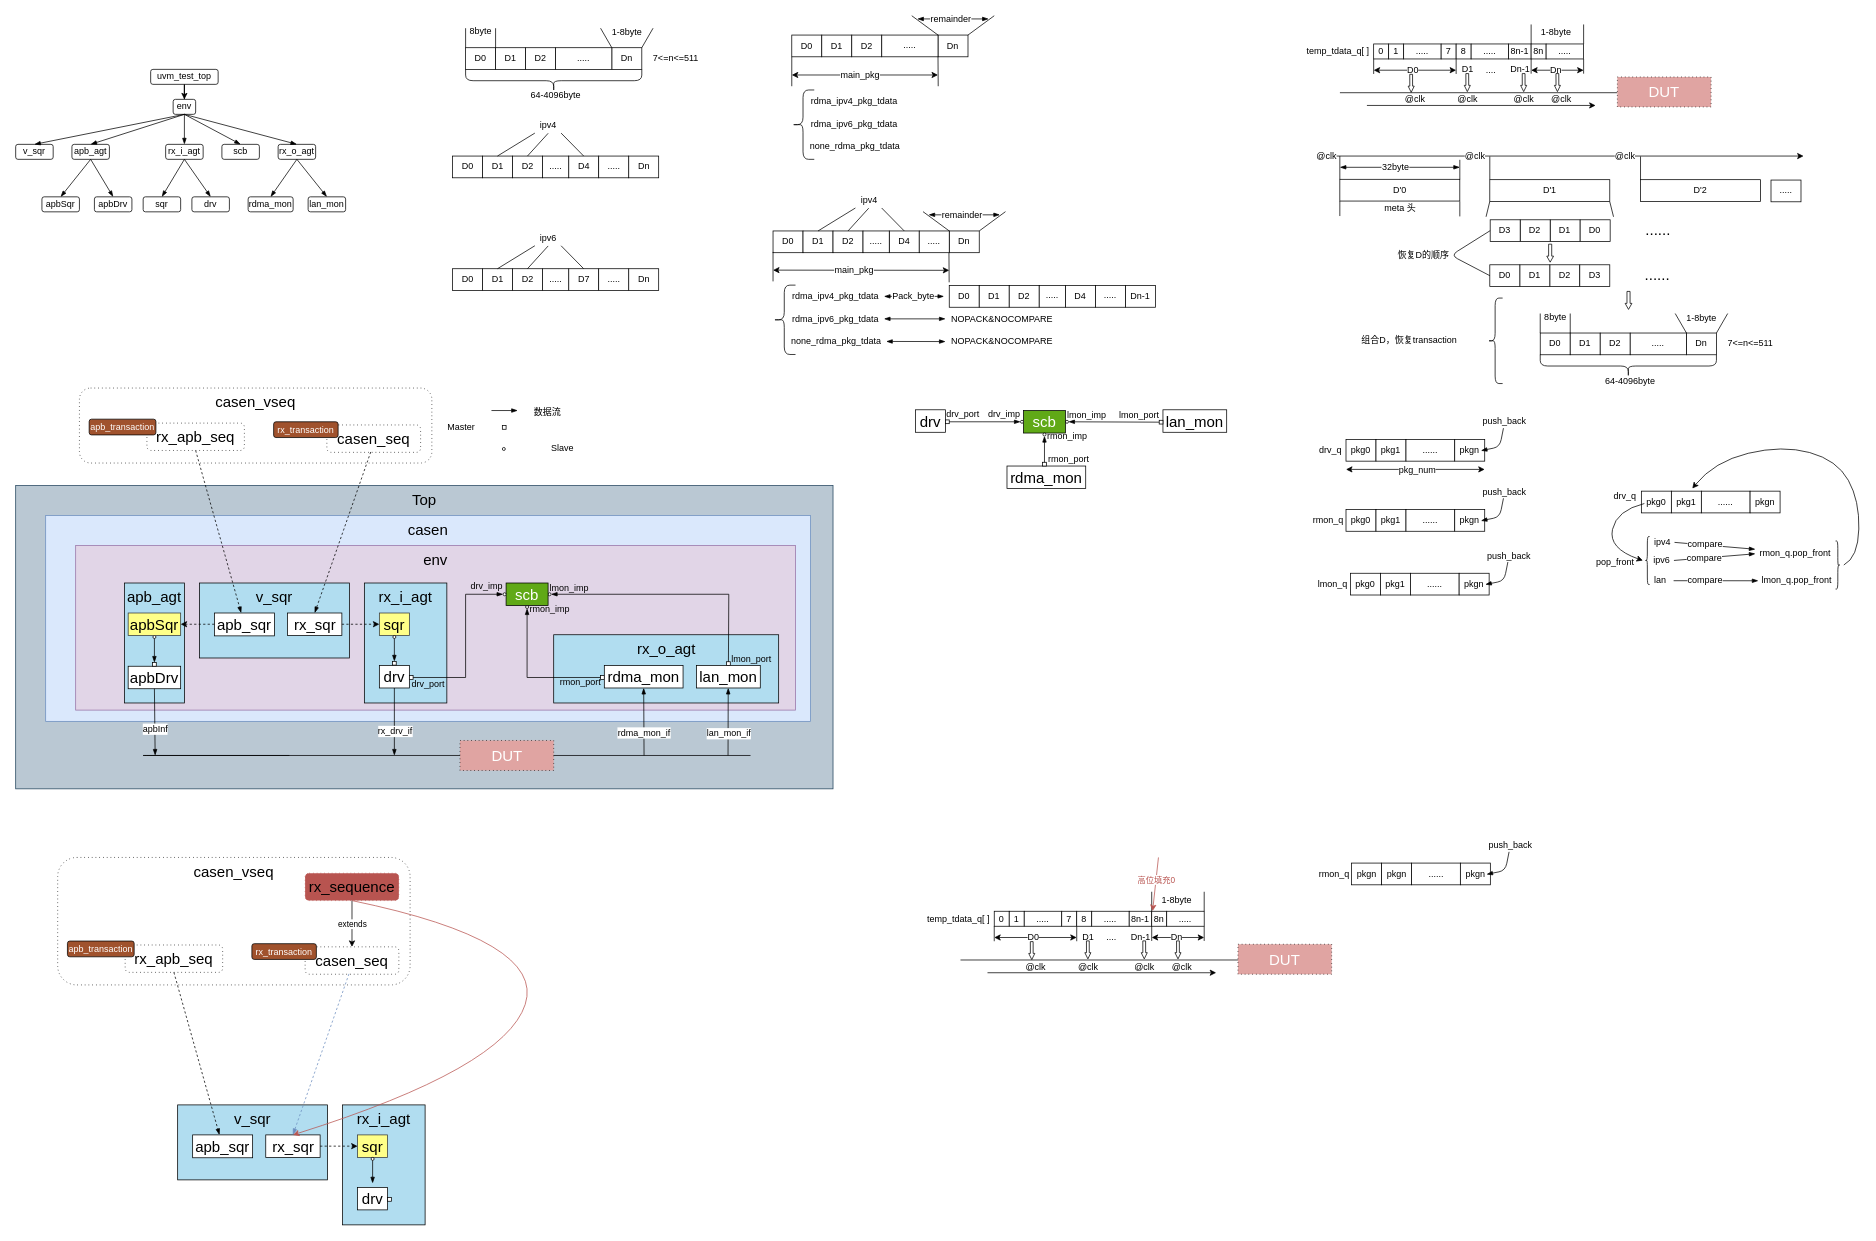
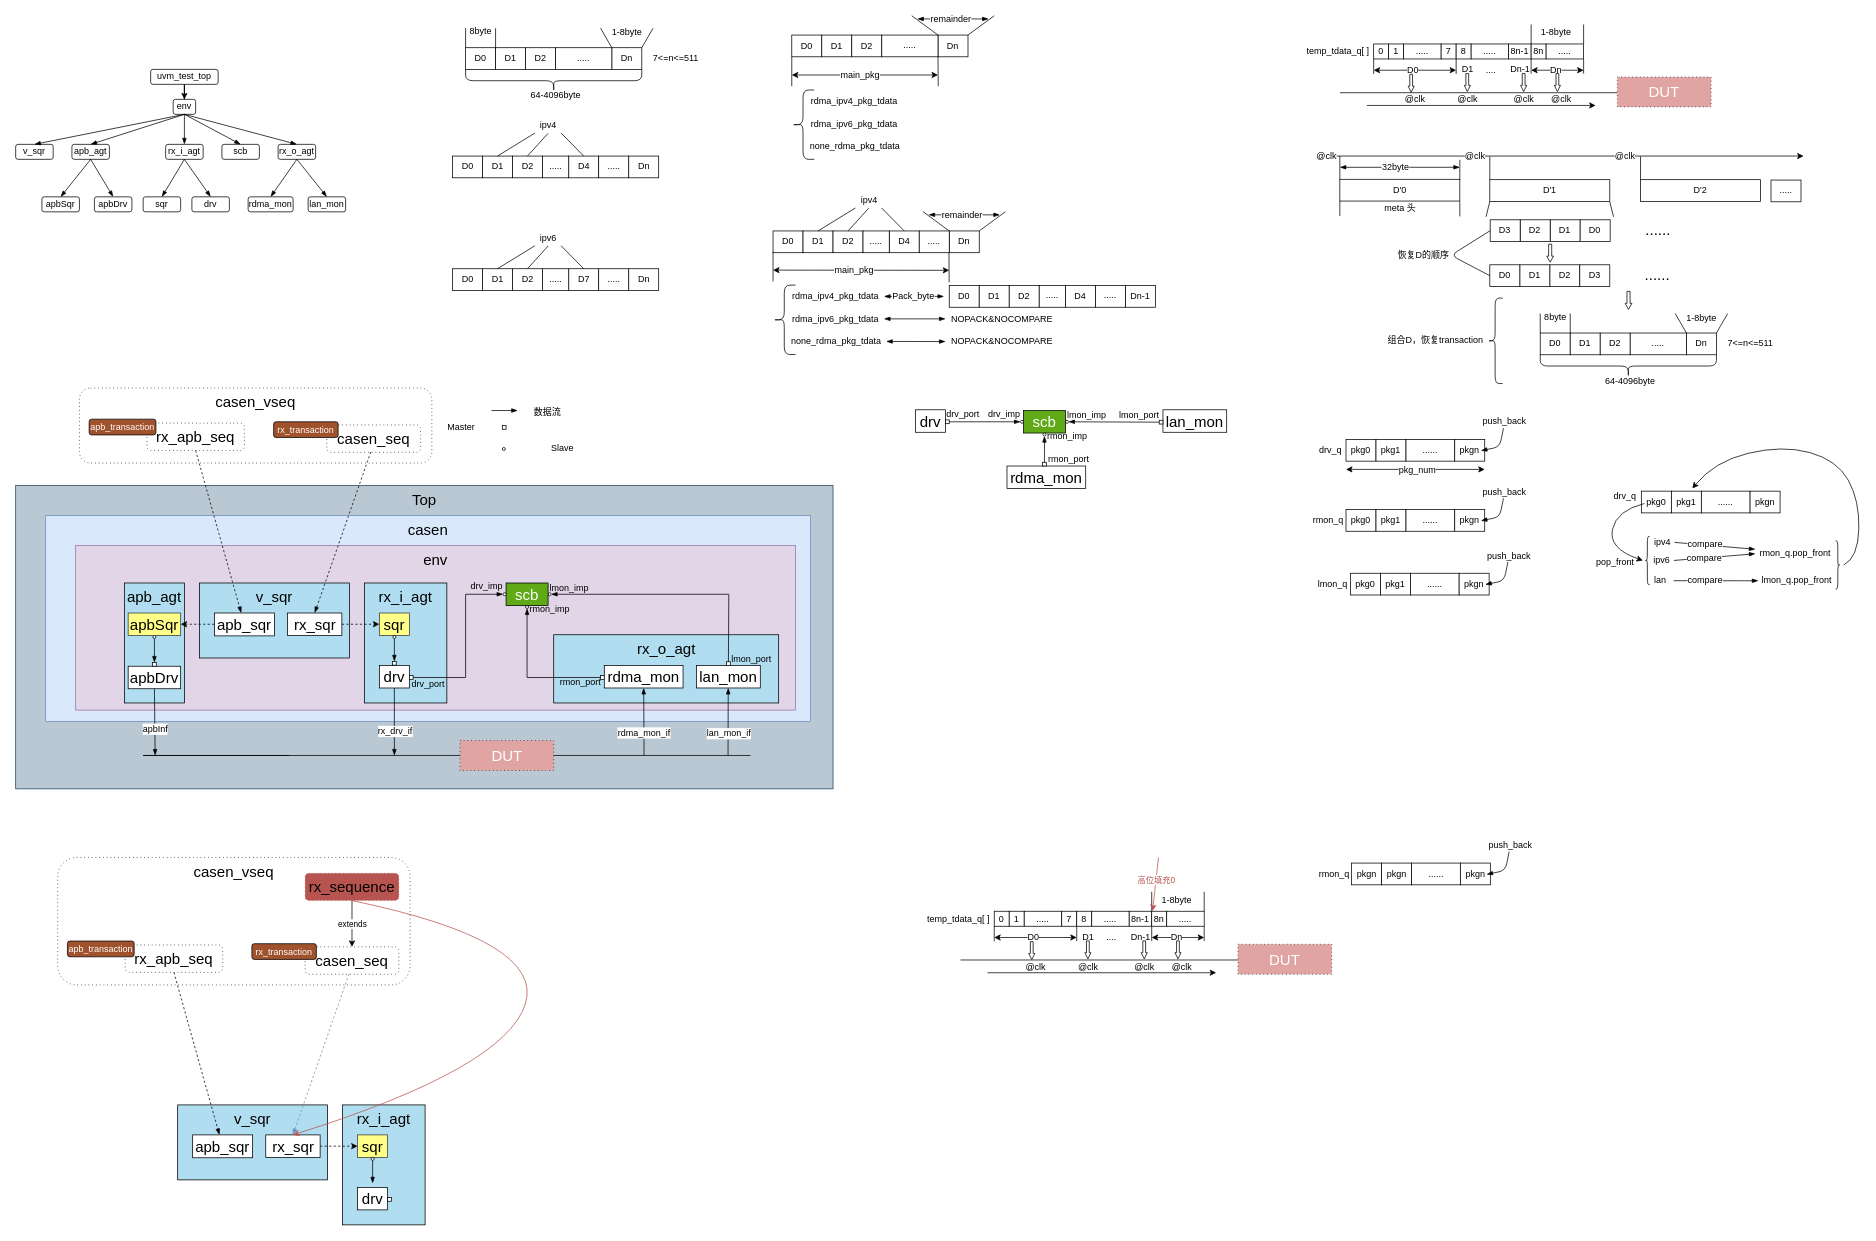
node "组合D，恢复transaction": moved (1409, 341) -> (1435, 341)
